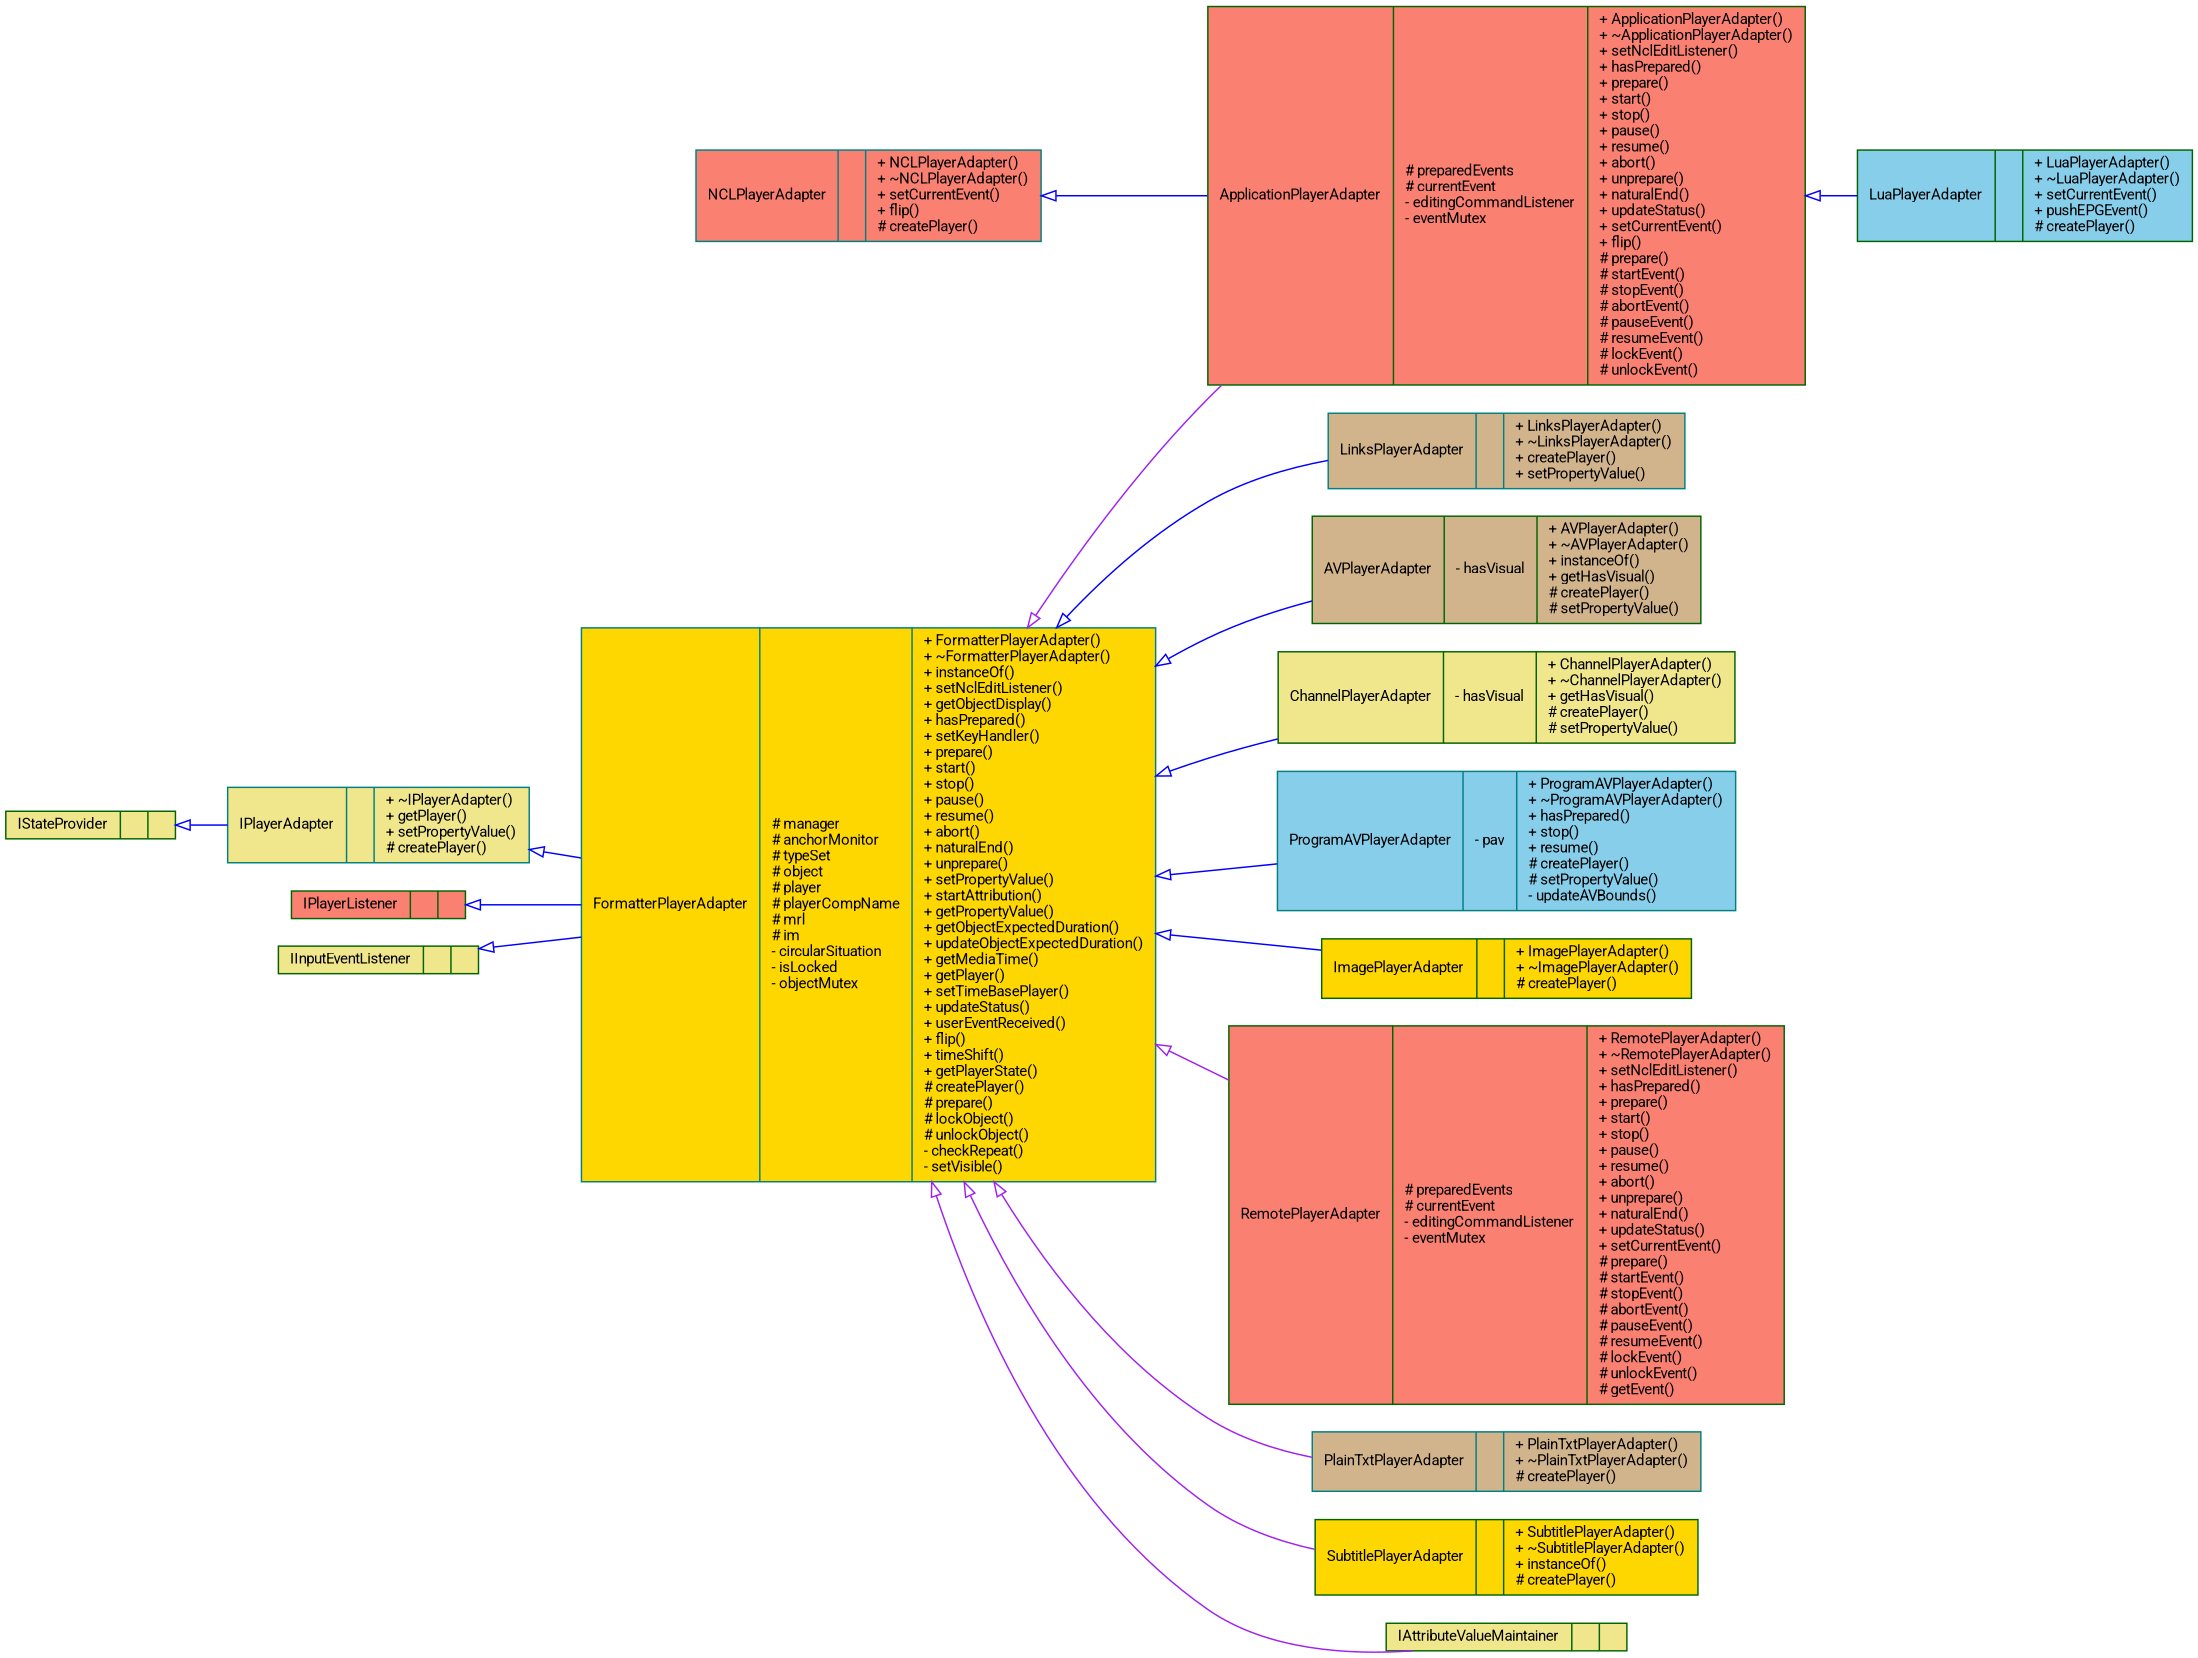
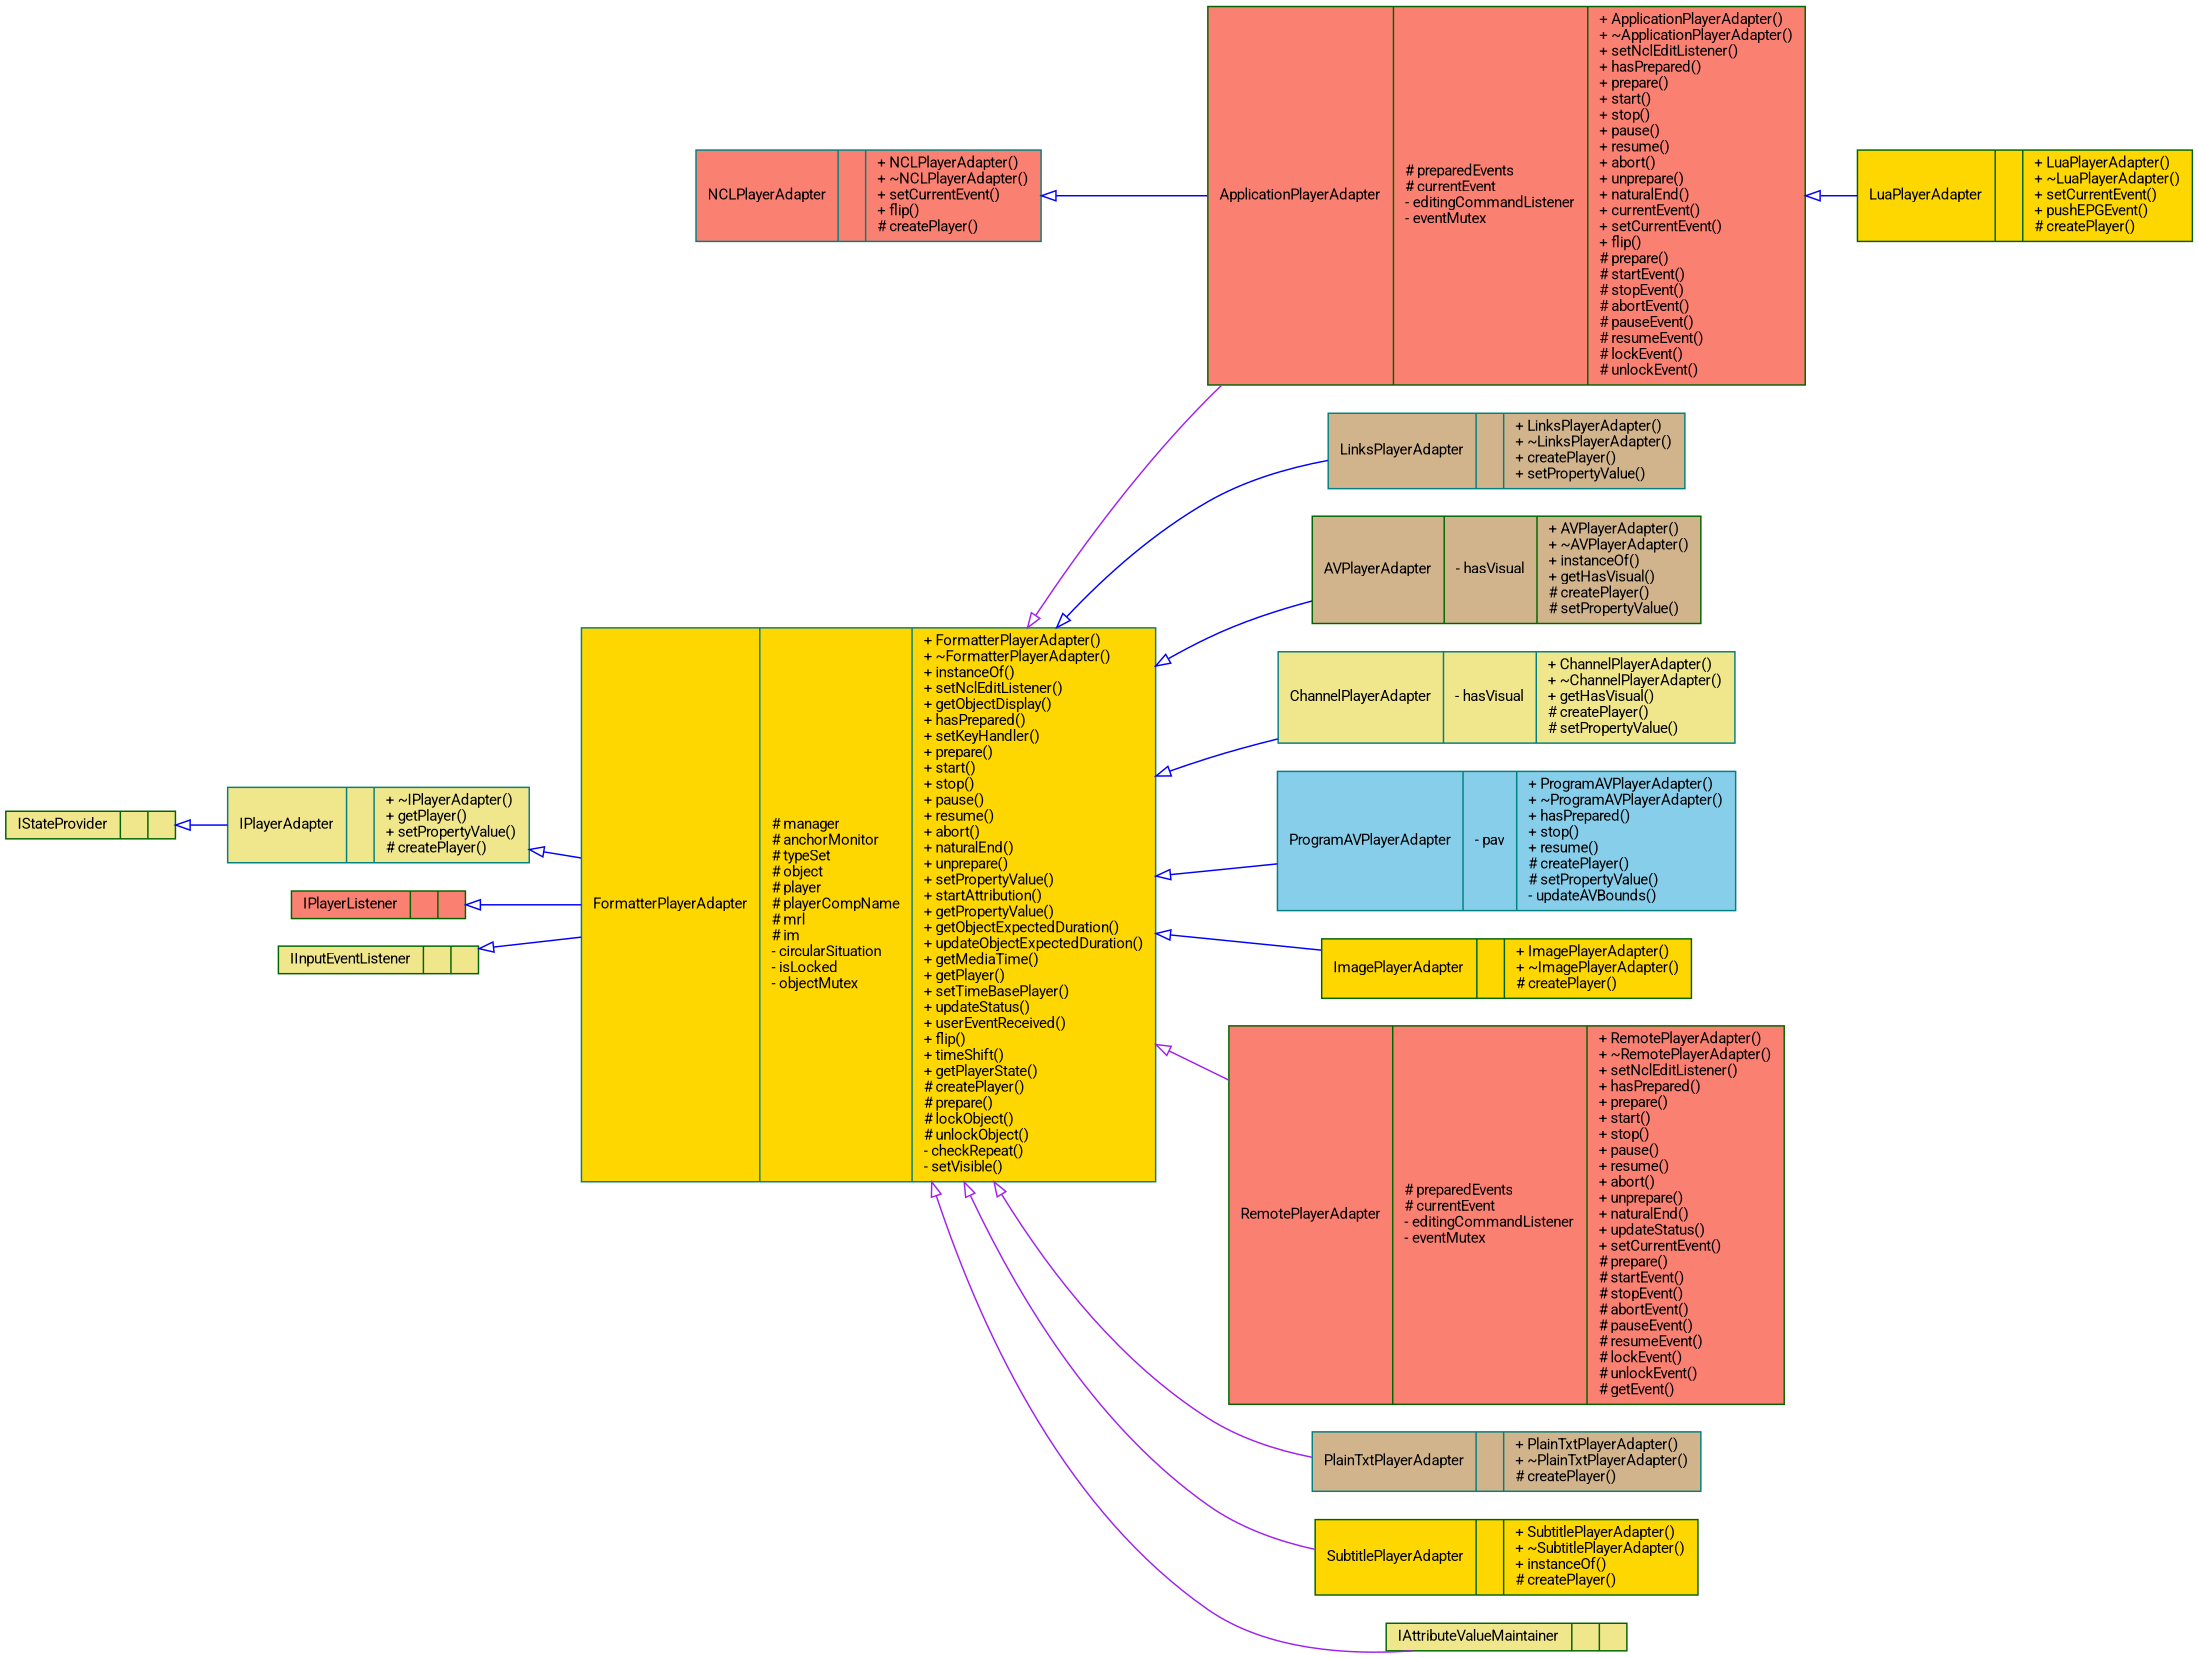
node "LuaPlayerAdapter": fillcolor skyblue -> gold
node "ApplicationPlayerAdapter": text "+ updateStatus()" -> "+ currentEvent()"
node "ChannelPlayerAdapter": color darkgreen -> teal
